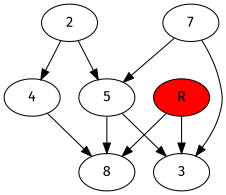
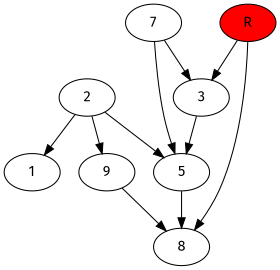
node "4": label "4" -> "9"
edge "5" -> "3": reversed
node "1": added
